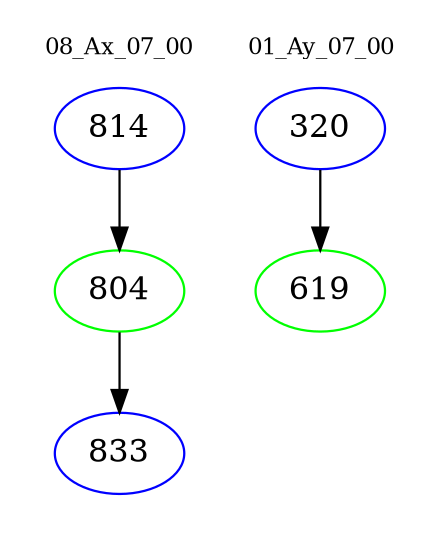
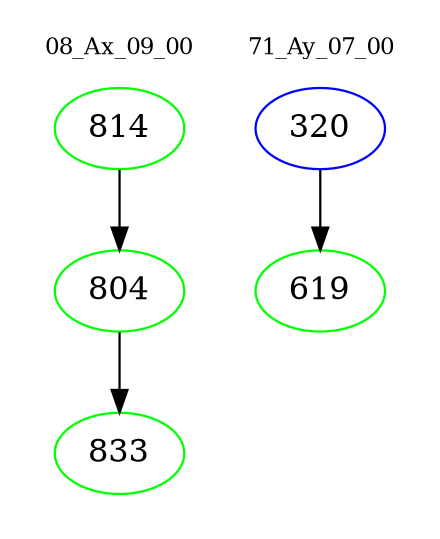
cluster "08_Ax_07_00": label "08_Ax_07_00" -> "08_Ax_09_00"
cluster "01_Ay_07_00": label "01_Ay_07_00" -> "71_Ay_07_00"
node "814": color blue -> green
node "833": color blue -> green
